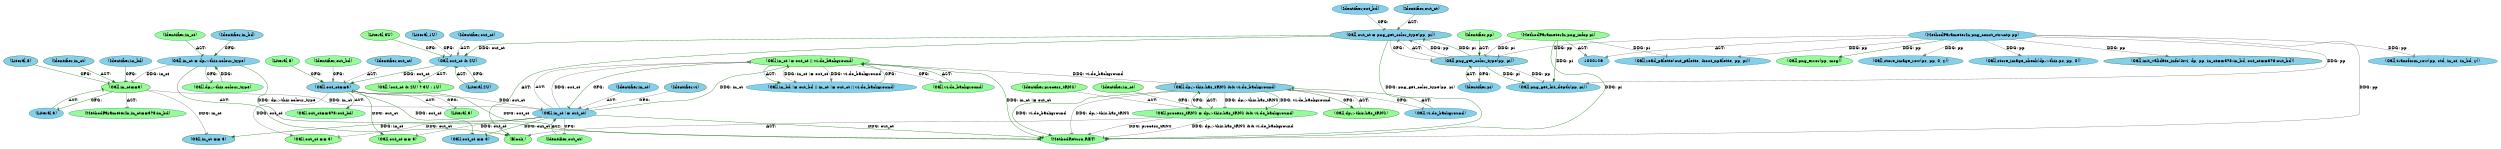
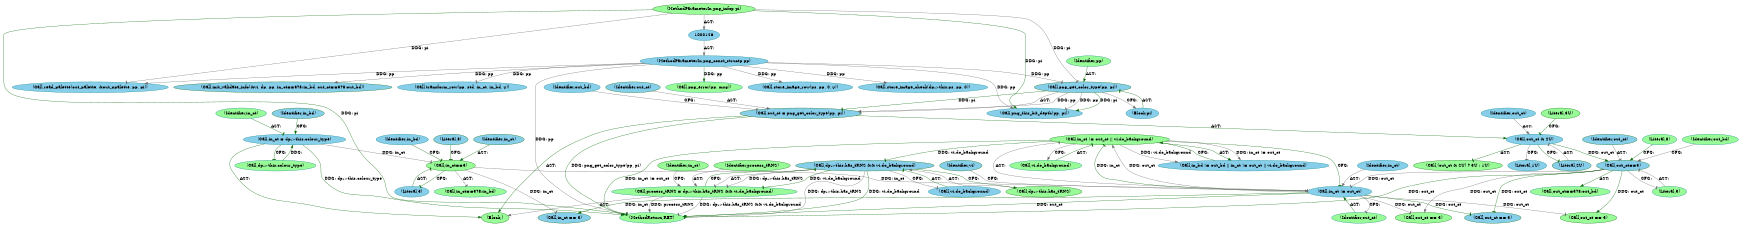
node "(Literal,1U)": color darkgreen -> teal
edge "(MethodParameterIn,png_const_structp pp)" -> "1000126": reversed
edge "(Literal,1U)" -> "(Call,out_ct & 2U)": reversed
edge "(Call,out_ct = png_get_color_type(pp, pi))" -> "(Call,out_ct & 2U)": label "DDG: out_ct" -> "AST: "
edge "(Call,out_ct = png_get_color_type(pp, pi))" -> "(Call,png_get_color_type(pp, pi))": removed, label "CFG:"
edge "(Call,in_ct != out_ct || vi.do_background)" -> "(Call,dp->this.has_tRNS && vi.do_background)": color gray40 -> darkgreen
edge "(Literal,2U)" -> "(Call,out_ct & 2U)": color darkgreen -> gray40
node "(Identifier,pi)": label "(Identifier,pi)" -> "(Block,pi)"
node "(Call,png_get_bit_depth(pp, pi))": label "(Call,png_get_bit_depth(pp, pi))" -> "(Call,png_this_bit_depth(pp, pi))"
node "(MethodParameterIn,in_ct==3?8:in_bd)": label "(MethodParameterIn,in_ct==3?8:in_bd)" -> "(Call,in_ct==3?8:in_bd)"
